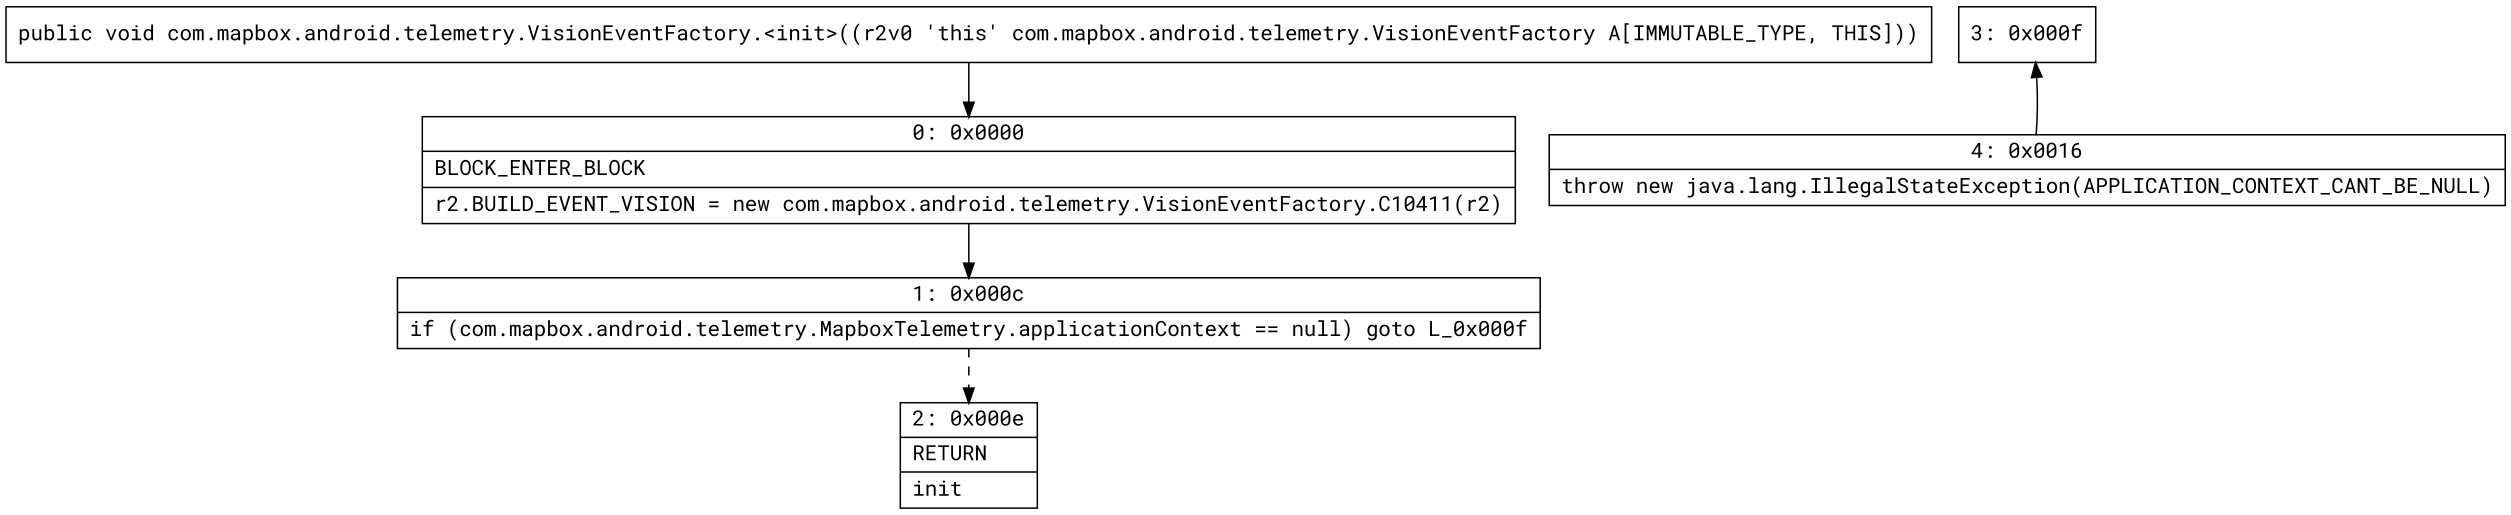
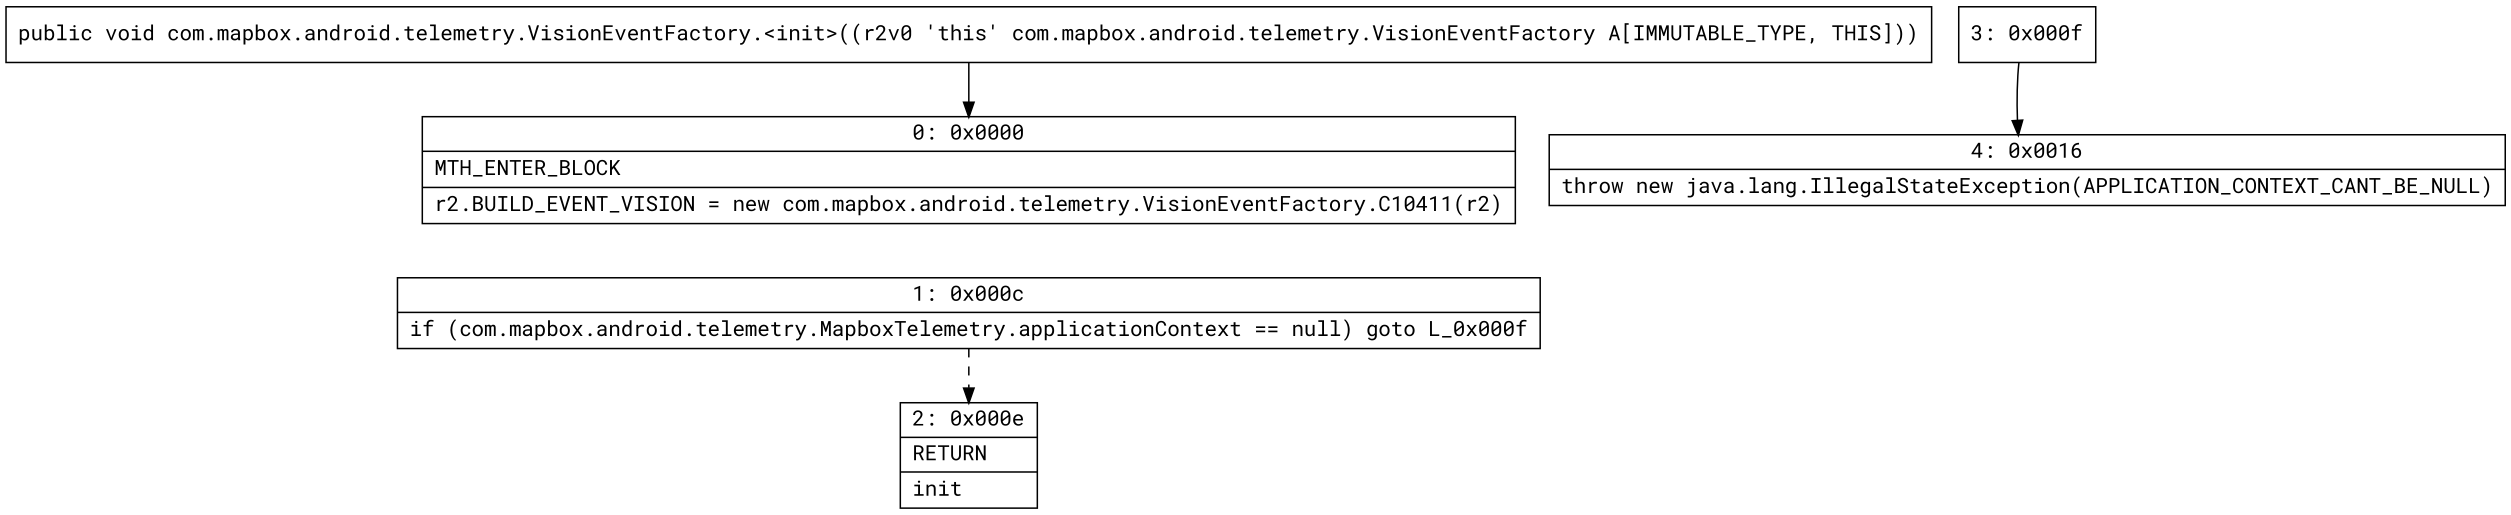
edge "4: 0x0016" -> "3: 0x000f": reversed
node "0: 0x0000": text "BLOCK_ENTER_BLOCK" -> "MTH_ENTER_BLOCK"
edge "0: 0x0000" -> "1: 0x000c": removed
